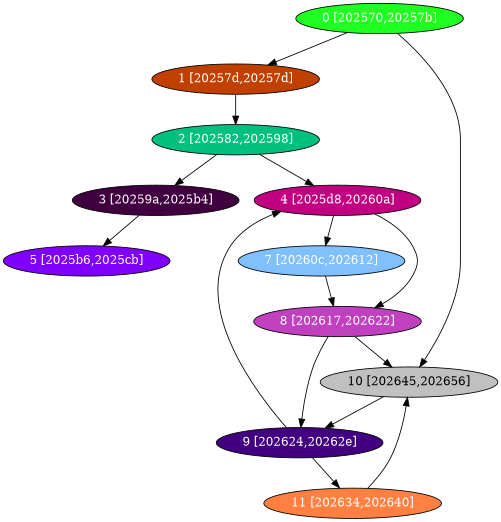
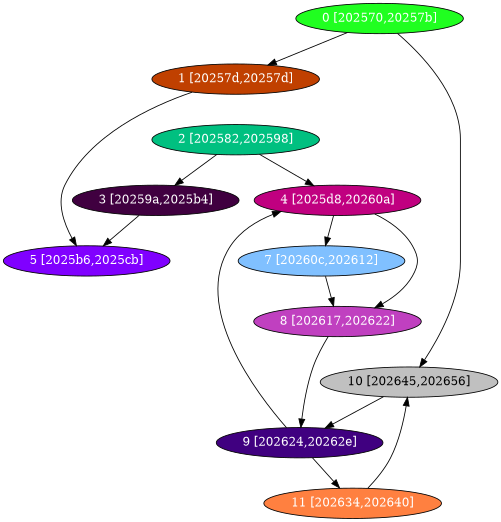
edge "1 [20257d,20257d]" -> "2 [202582,202598]": now "1 [20257d,20257d]" -> "5 [2025b6,2025cb]"
edge "8 [202617,202622]" -> "10 [202645,202656]": removed
